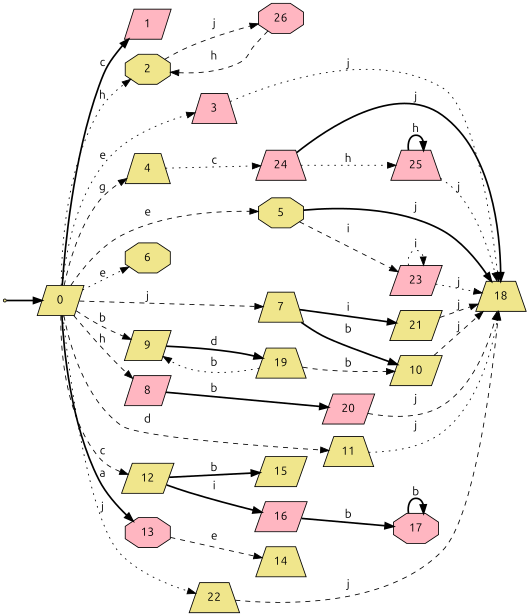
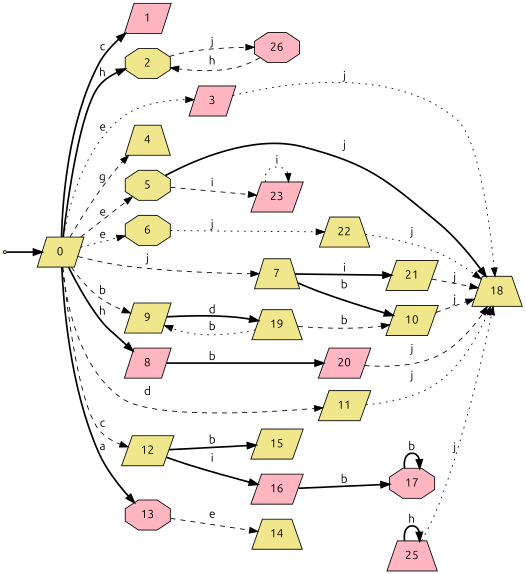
node "3": shape trapezium -> parallelogram
node "24": removed
edge "0" -> "2": style dotted -> bold
edge "23" -> "18": removed, label "j"
edge "0" -> "8": style dashed -> bold
node "11": shape trapezium -> parallelogram
edge "0" -> "22": now "6" -> "22"
edge "22" -> "18": style dashed -> dotted
